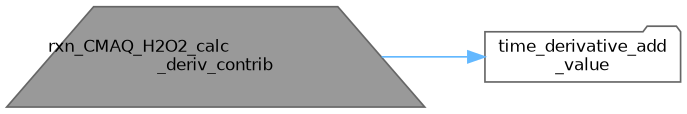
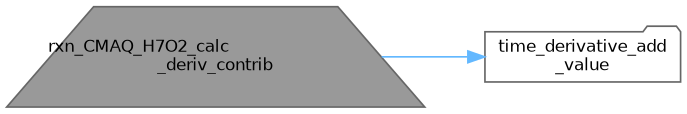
node "rxn_CMAQ_H2O2_calc _deriv_contrib": label "rxn_CMAQ_H2O2_calc _deriv_contrib" -> "rxn_CMAQ_H7O2_calc _deriv_contrib"
